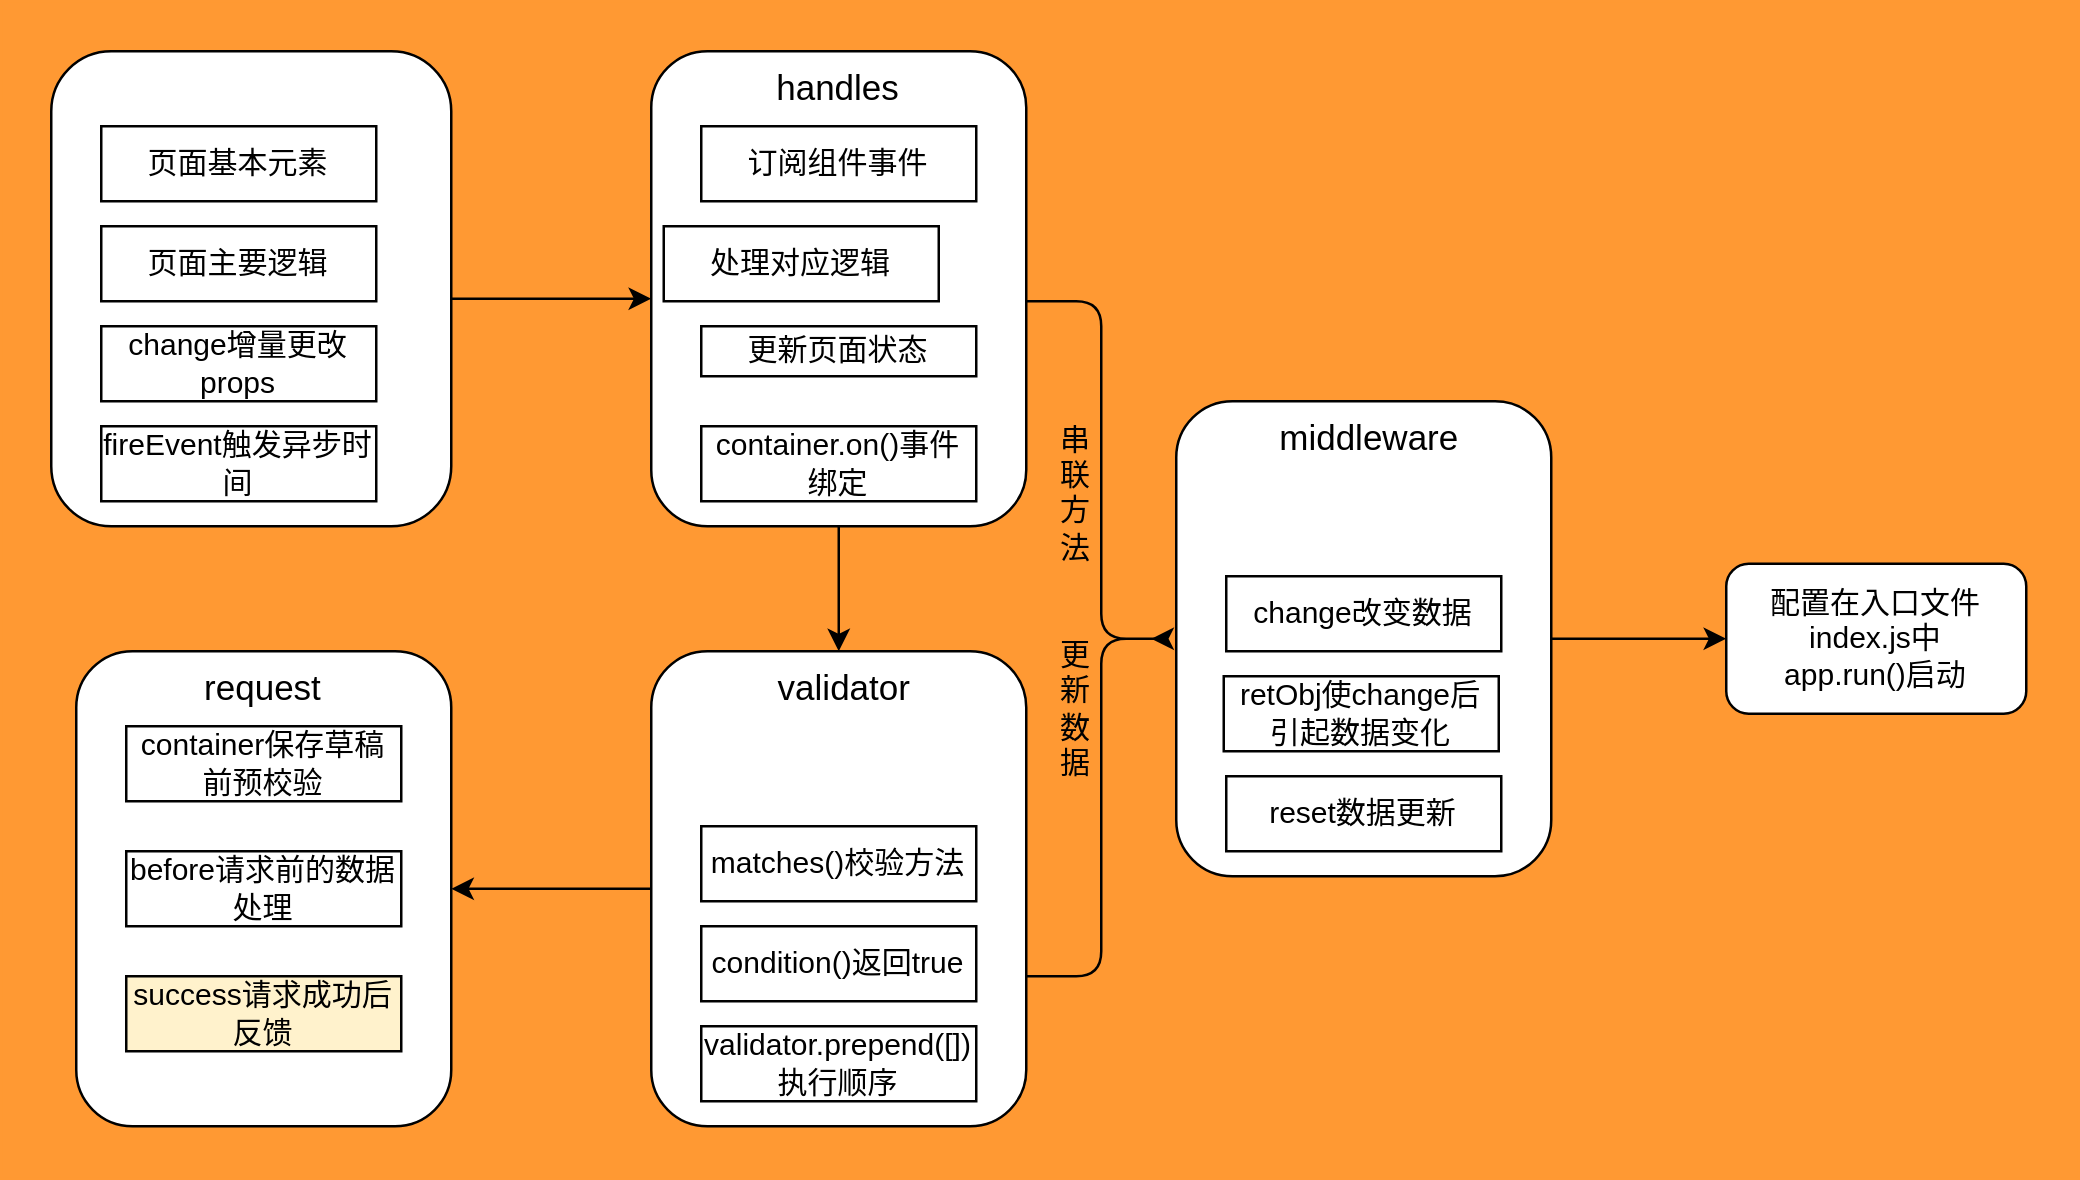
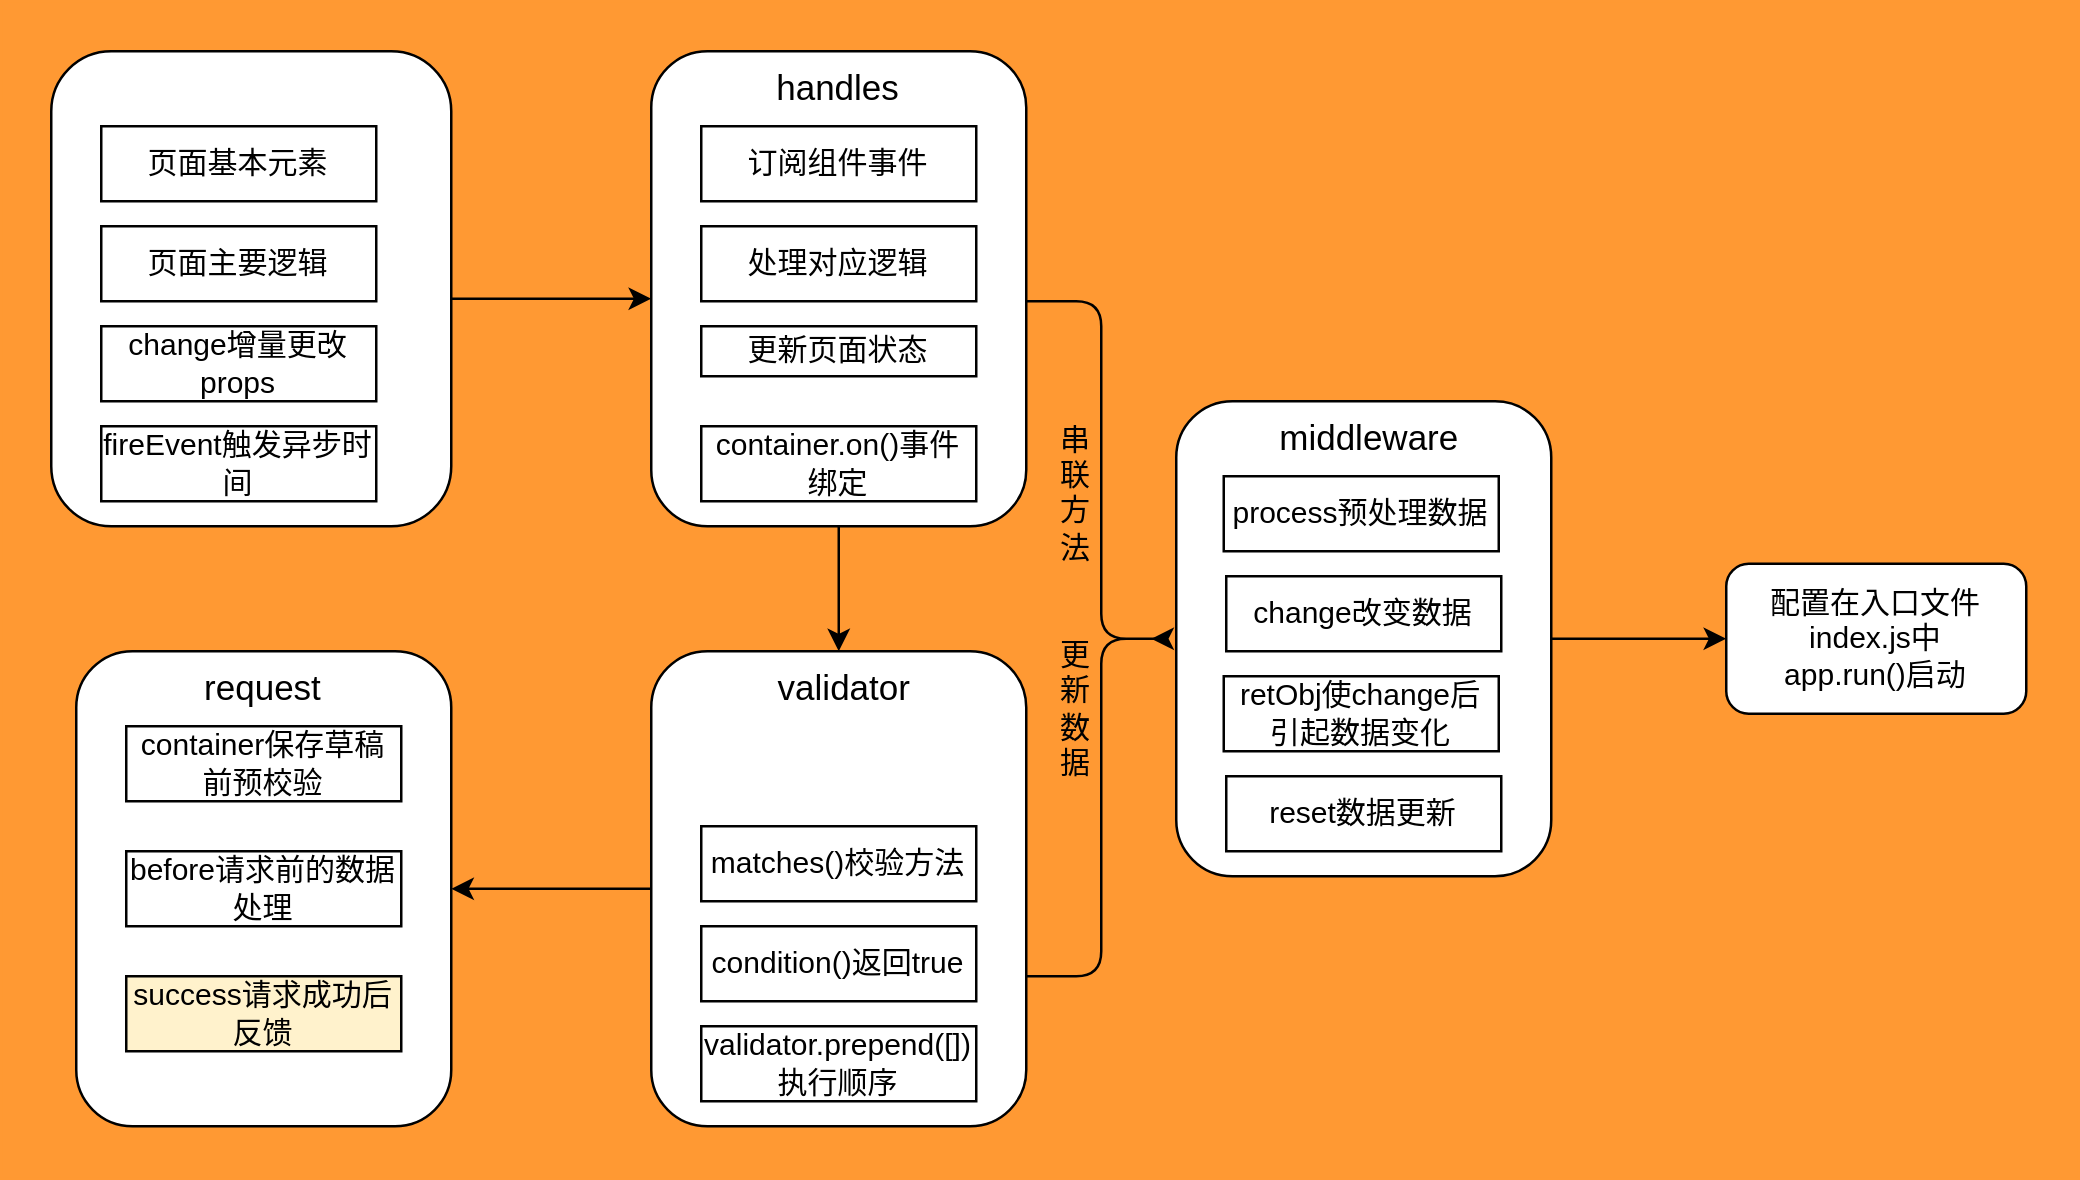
node "处理对应逻辑": moved (801, 264) -> (839, 264)
node "process预处理数据": added
